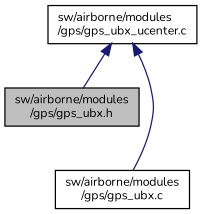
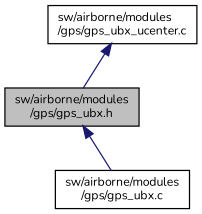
edge "sw/airborne/modules /gps/gps_ubx.c" -> "sw/airborne/modules /gps/gps_ubx_ucenter.c": now "sw/airborne/modules /gps/gps_ubx.c" -> "sw/airborne/modules /gps/gps_ubx.h"
